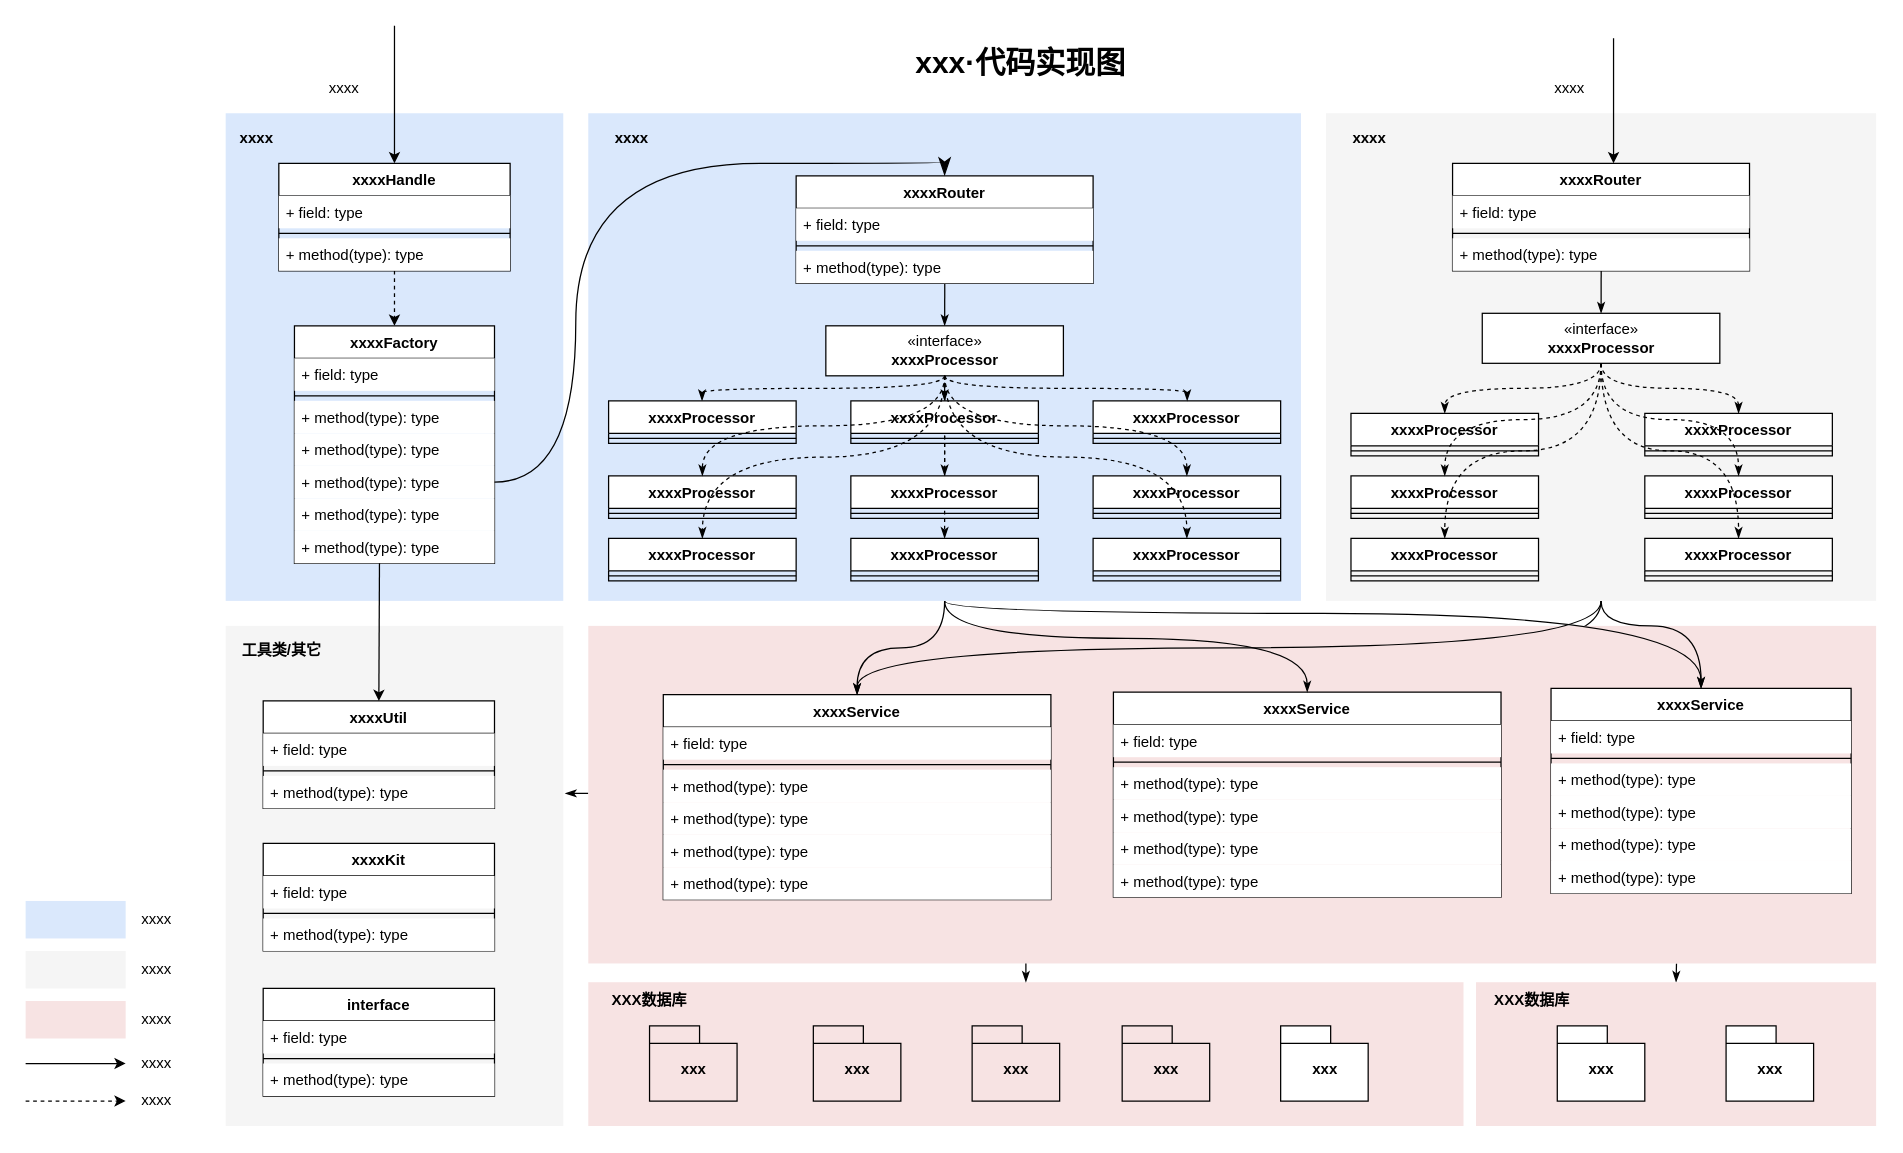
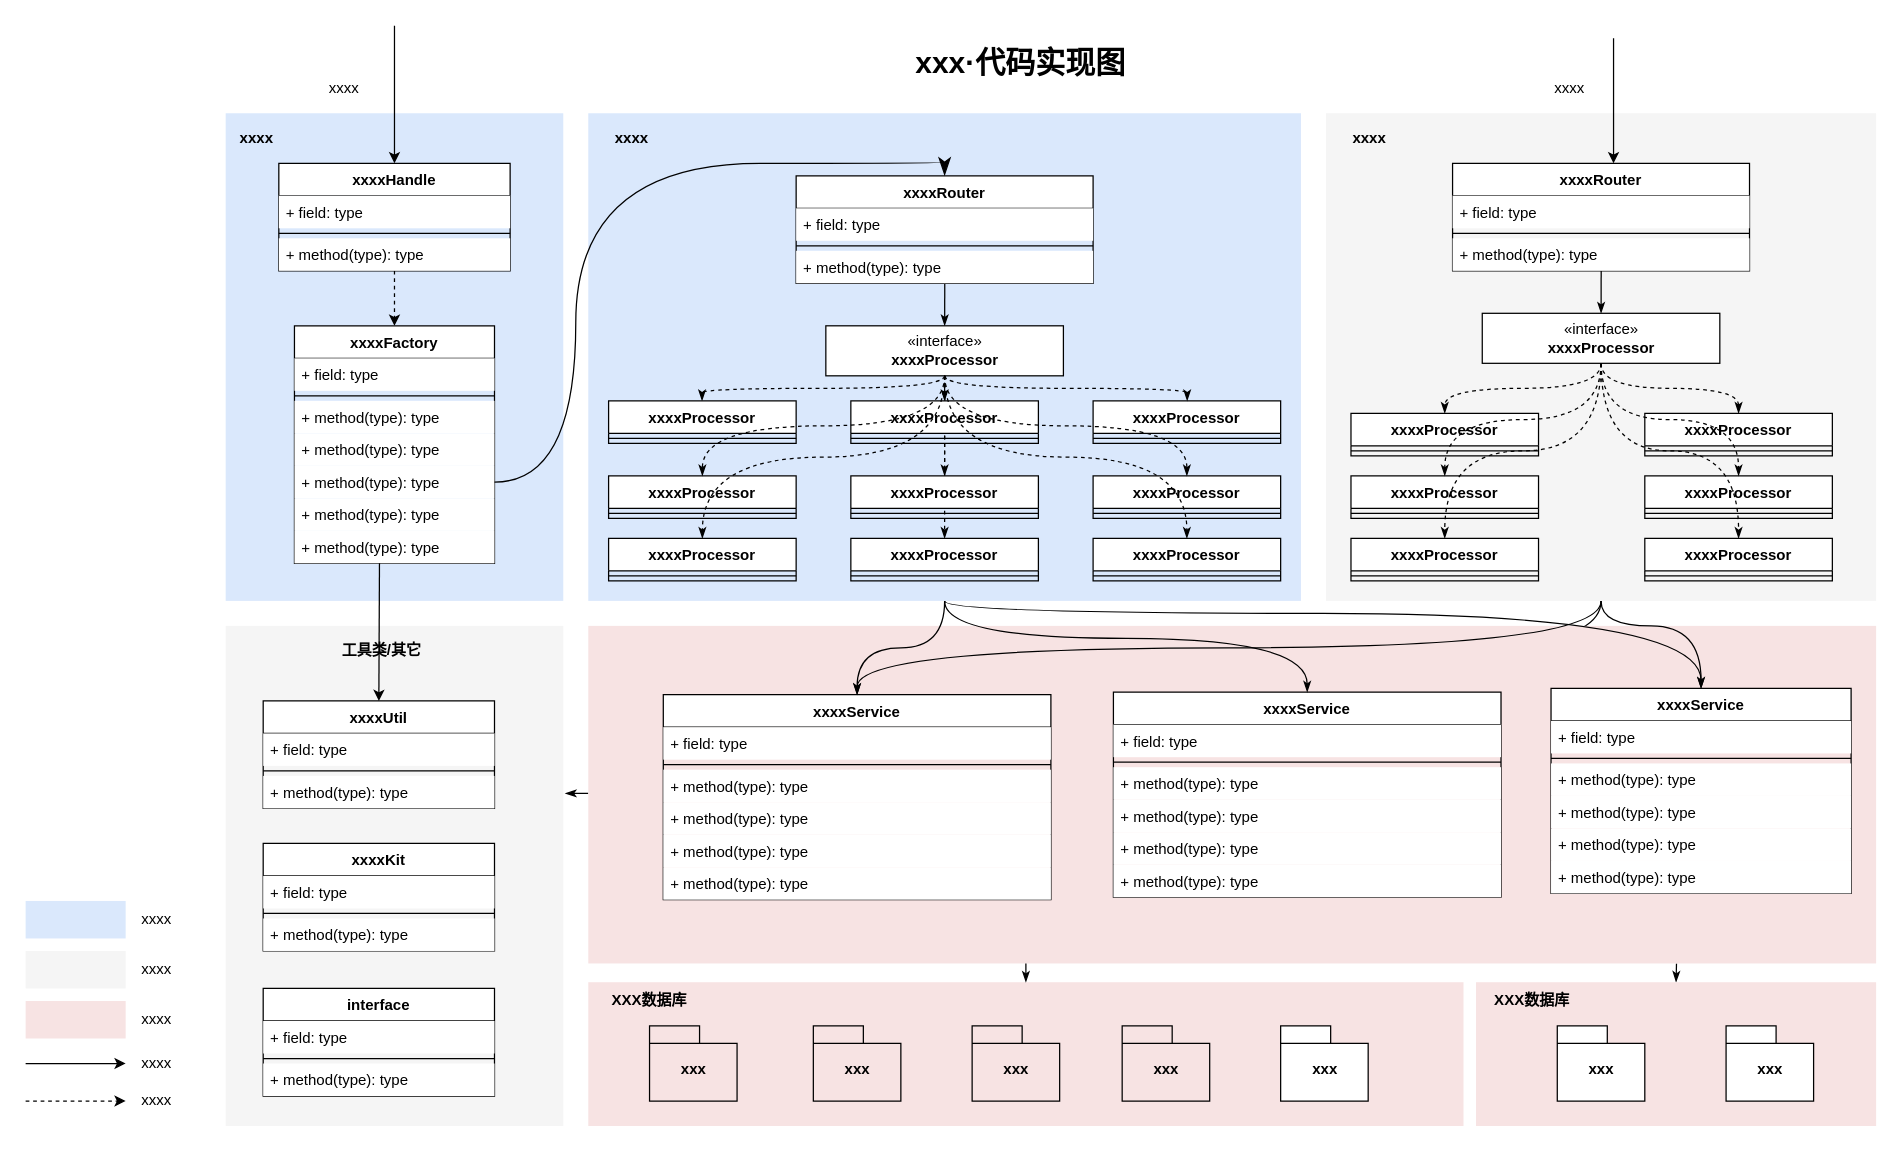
node "工具类/其它": moved (282, 651) -> (382, 651)
